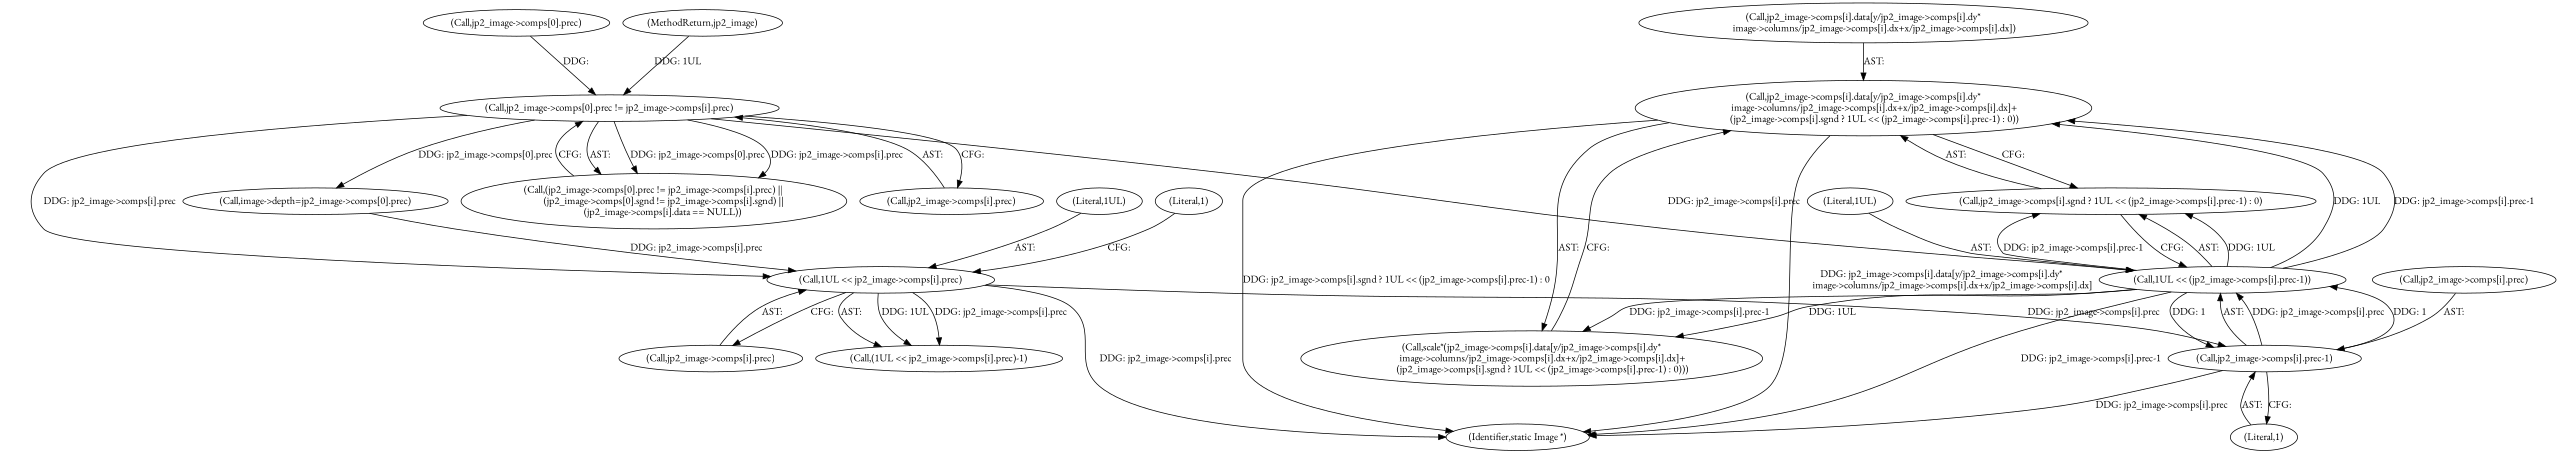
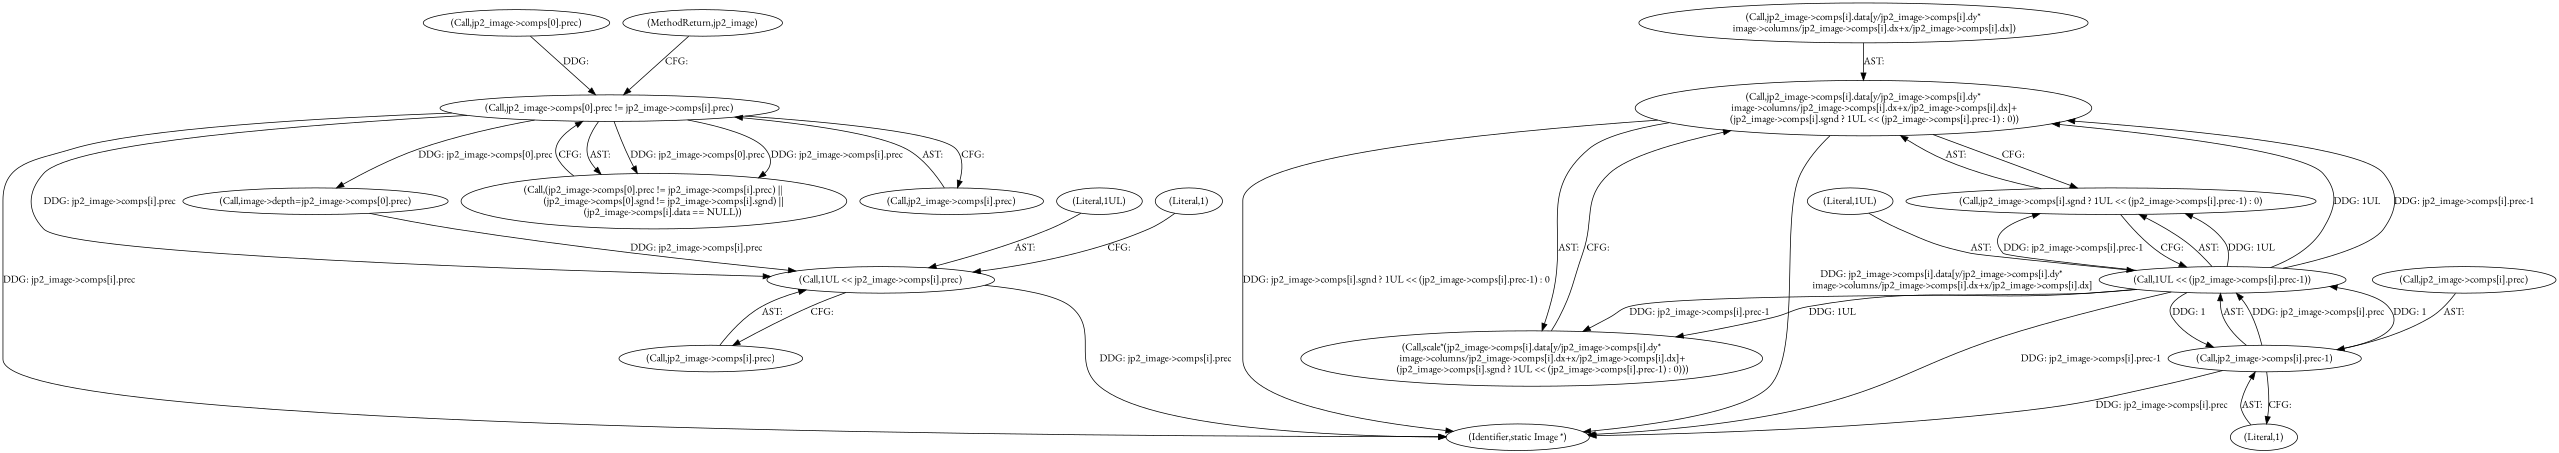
edge "(MethodReturn,jp2_image)" -> "(Call,jp2_image->comps[0].prec != jp2_image->comps[i].prec)": label "DDG: 1UL" -> "CFG: "
edge "(Call,jp2_image->comps[0].prec != jp2_image->comps[i].prec)" -> "(Call,1UL << (jp2_image->comps[i].prec-1))": now "(Call,jp2_image->comps[0].prec != jp2_image->comps[i].prec)" -> "(Identifier,static Image *)"
edge "(Call,1UL << jp2_image->comps[i].prec)" -> "(Call,jp2_image->comps[i].prec-1)": removed, label "DDG: jp2_image->comps[i].prec"
node "(Call,(1UL << jp2_image->comps[i].prec)-1)": removed
